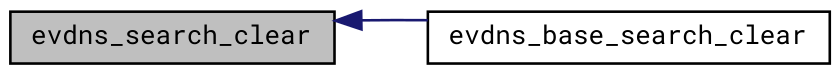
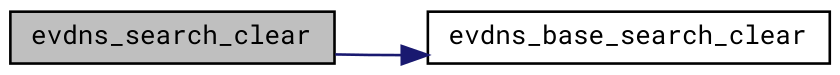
edge "evdns_base_search_clear" -> "evdns_search_clear": reversed
